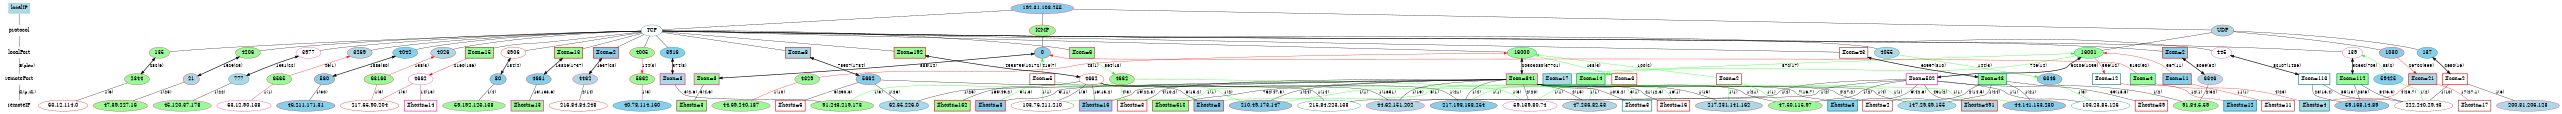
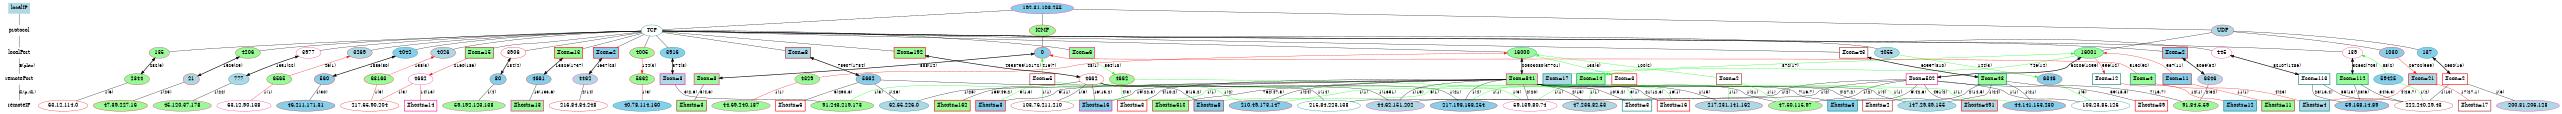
edge "4329" -- "44.69.240.187": label "1(10)" -> "1(1)"
edge "#con=502" -- "91.84.5.59": label "1(2)" -> "7(16.7)"
node "#hosts=11": fillcolor white -> palegreen
